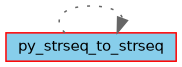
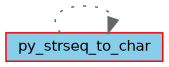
node "py_strseq_to_strseq": label "py_strseq_to_strseq" -> "py_strseq_to_char"
